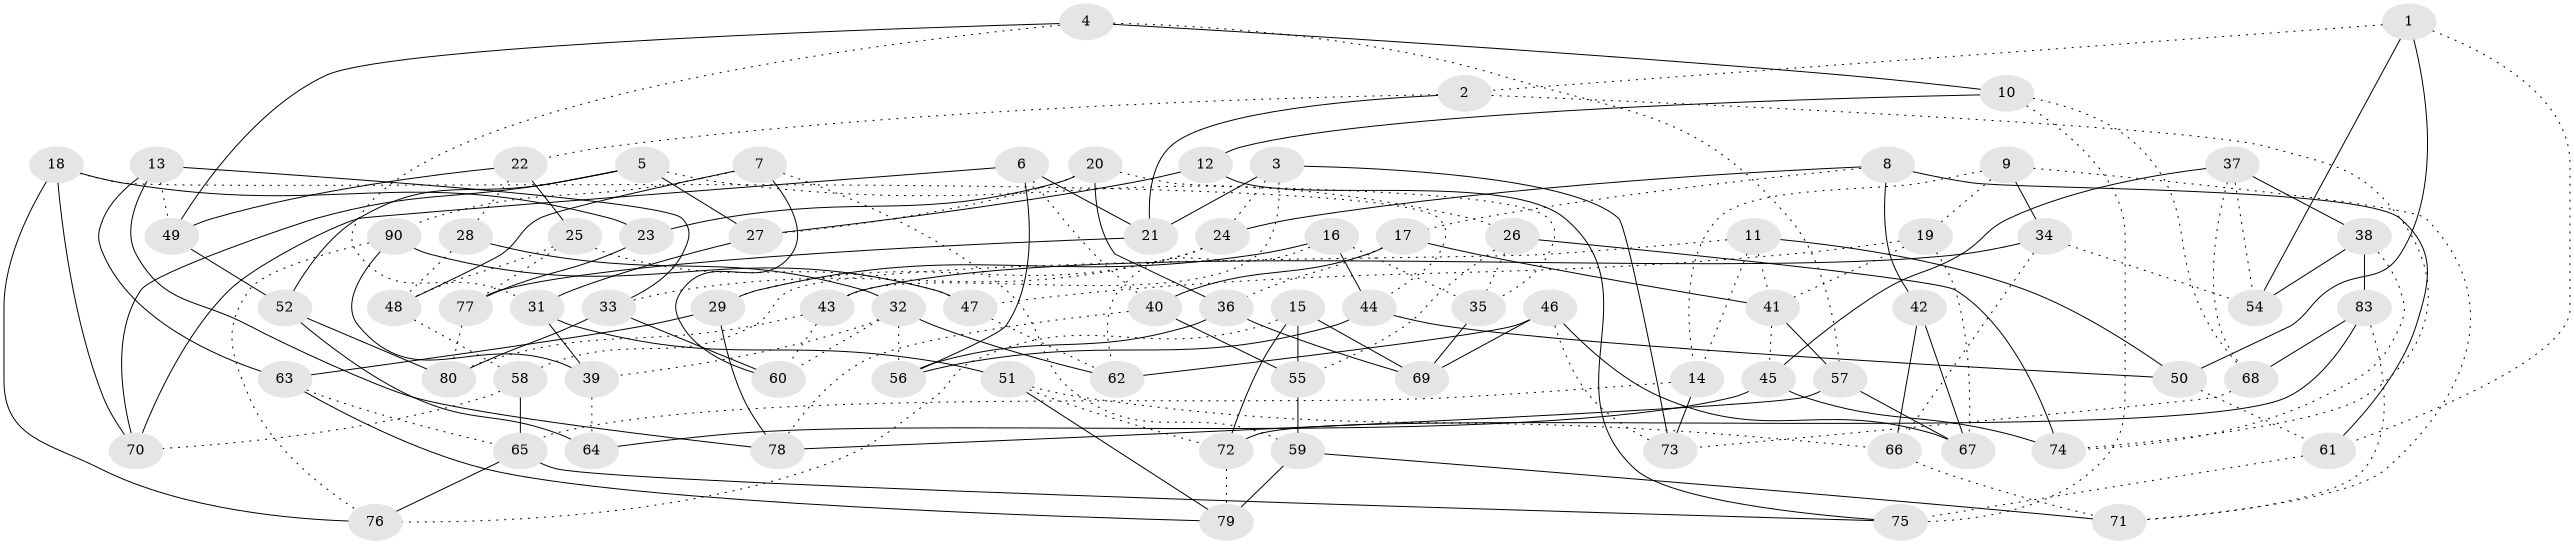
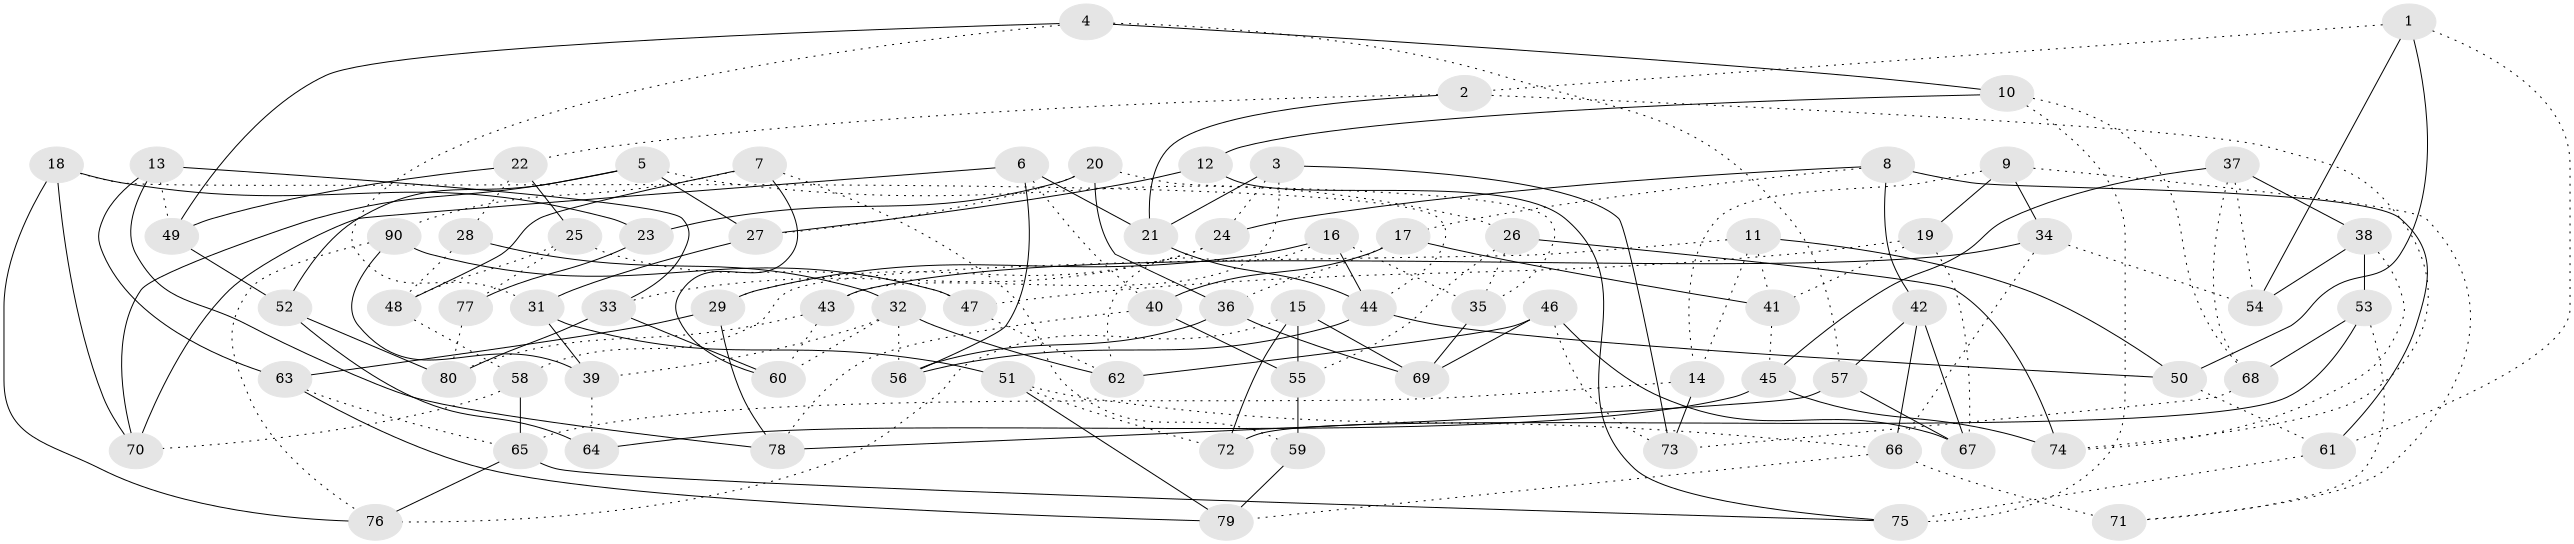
edge "9" -- "19": style dotted -> solid
edge "21" -- "77": now "21" -- "44"
node "83": label "83" -> "53"
edge "41" -- "57": now "42" -- "57"
edge "59" -- "71": removed
edge "72" -- "79": now "66" -- "79"
